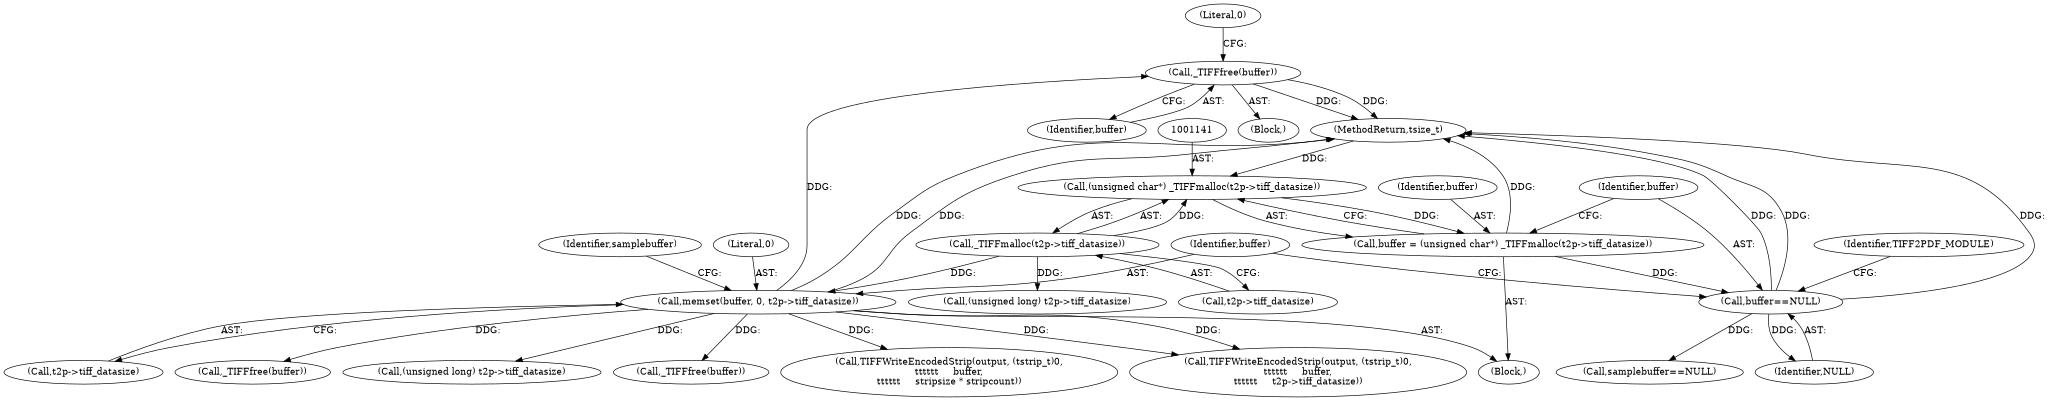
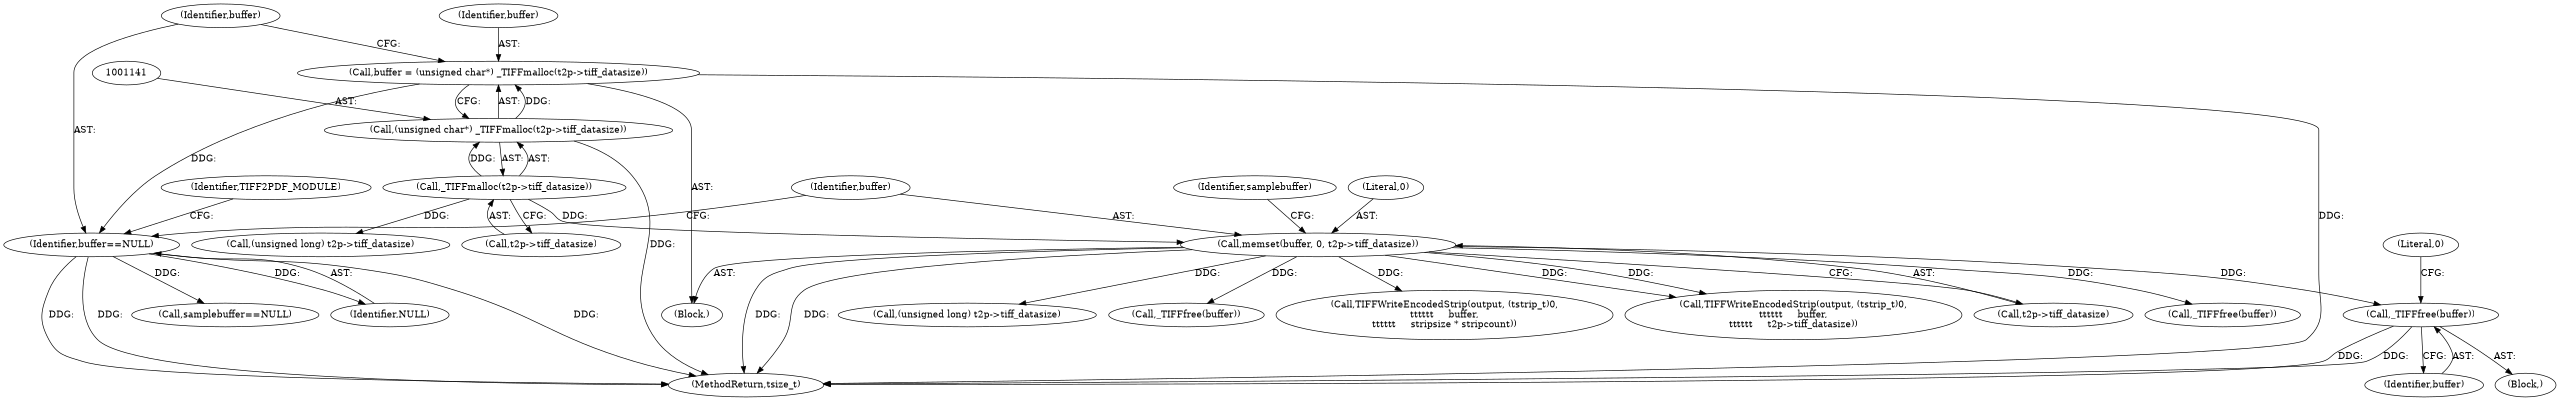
edge "(MethodReturn,tsize_t)" -> "(Call,(unsigned char*) _TIFFmalloc(t2p->tiff_datasize))": reversed
node "(Call,buffer==NULL)": label "(Call,buffer==NULL)" -> "(Identifier,buffer==NULL)"
